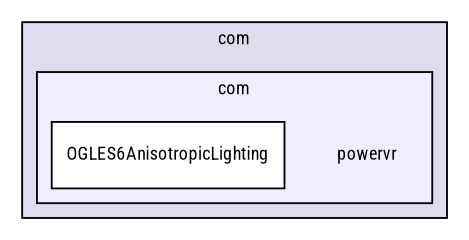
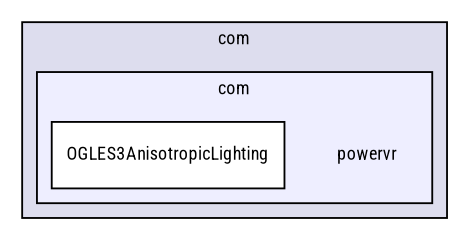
node "OGLES6AnisotropicLighting": label "OGLES6AnisotropicLighting" -> "OGLES3AnisotropicLighting"
